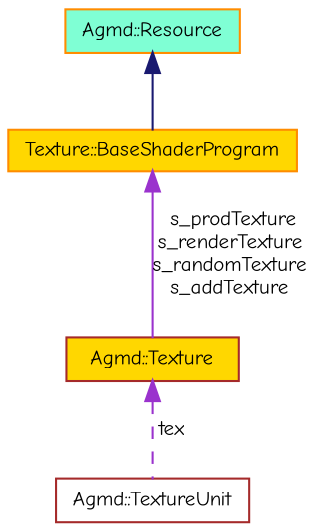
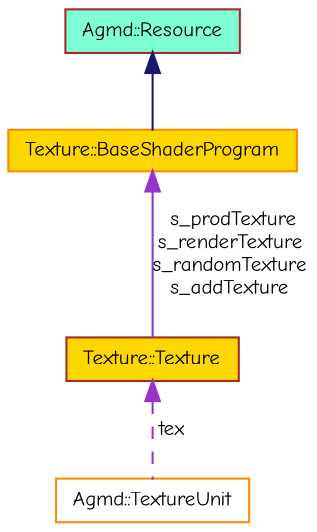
node "Agmd::Resource": color darkorange -> brown
node "Agmd::Texture": label "Agmd::Texture" -> "Texture::Texture"
node "Agmd::TextureUnit": color brown -> darkorange
